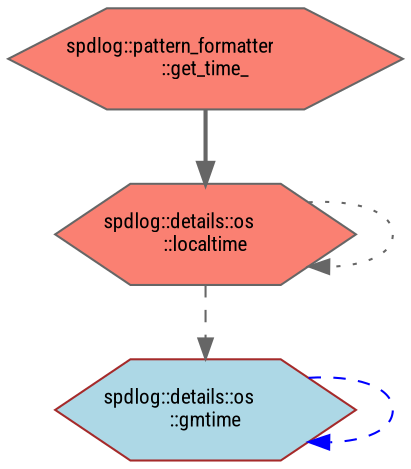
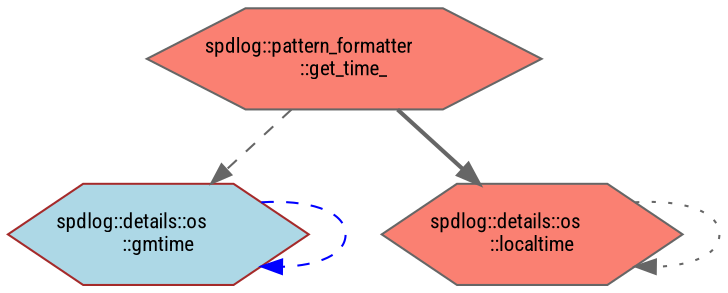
edge "spdlog::details::os ::localtime" -> "spdlog::details::os ::gmtime": now "spdlog::pattern_formatter ::get_time_" -> "spdlog::details::os ::gmtime"
